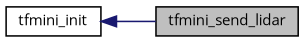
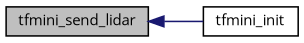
edge "tfmini_send_lidar" -> "tfmini_init": reversed
